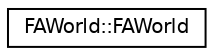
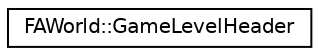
node "FAWorld::FAWorld": label "FAWorld::FAWorld" -> "FAWorld::GameLevelHeader"
